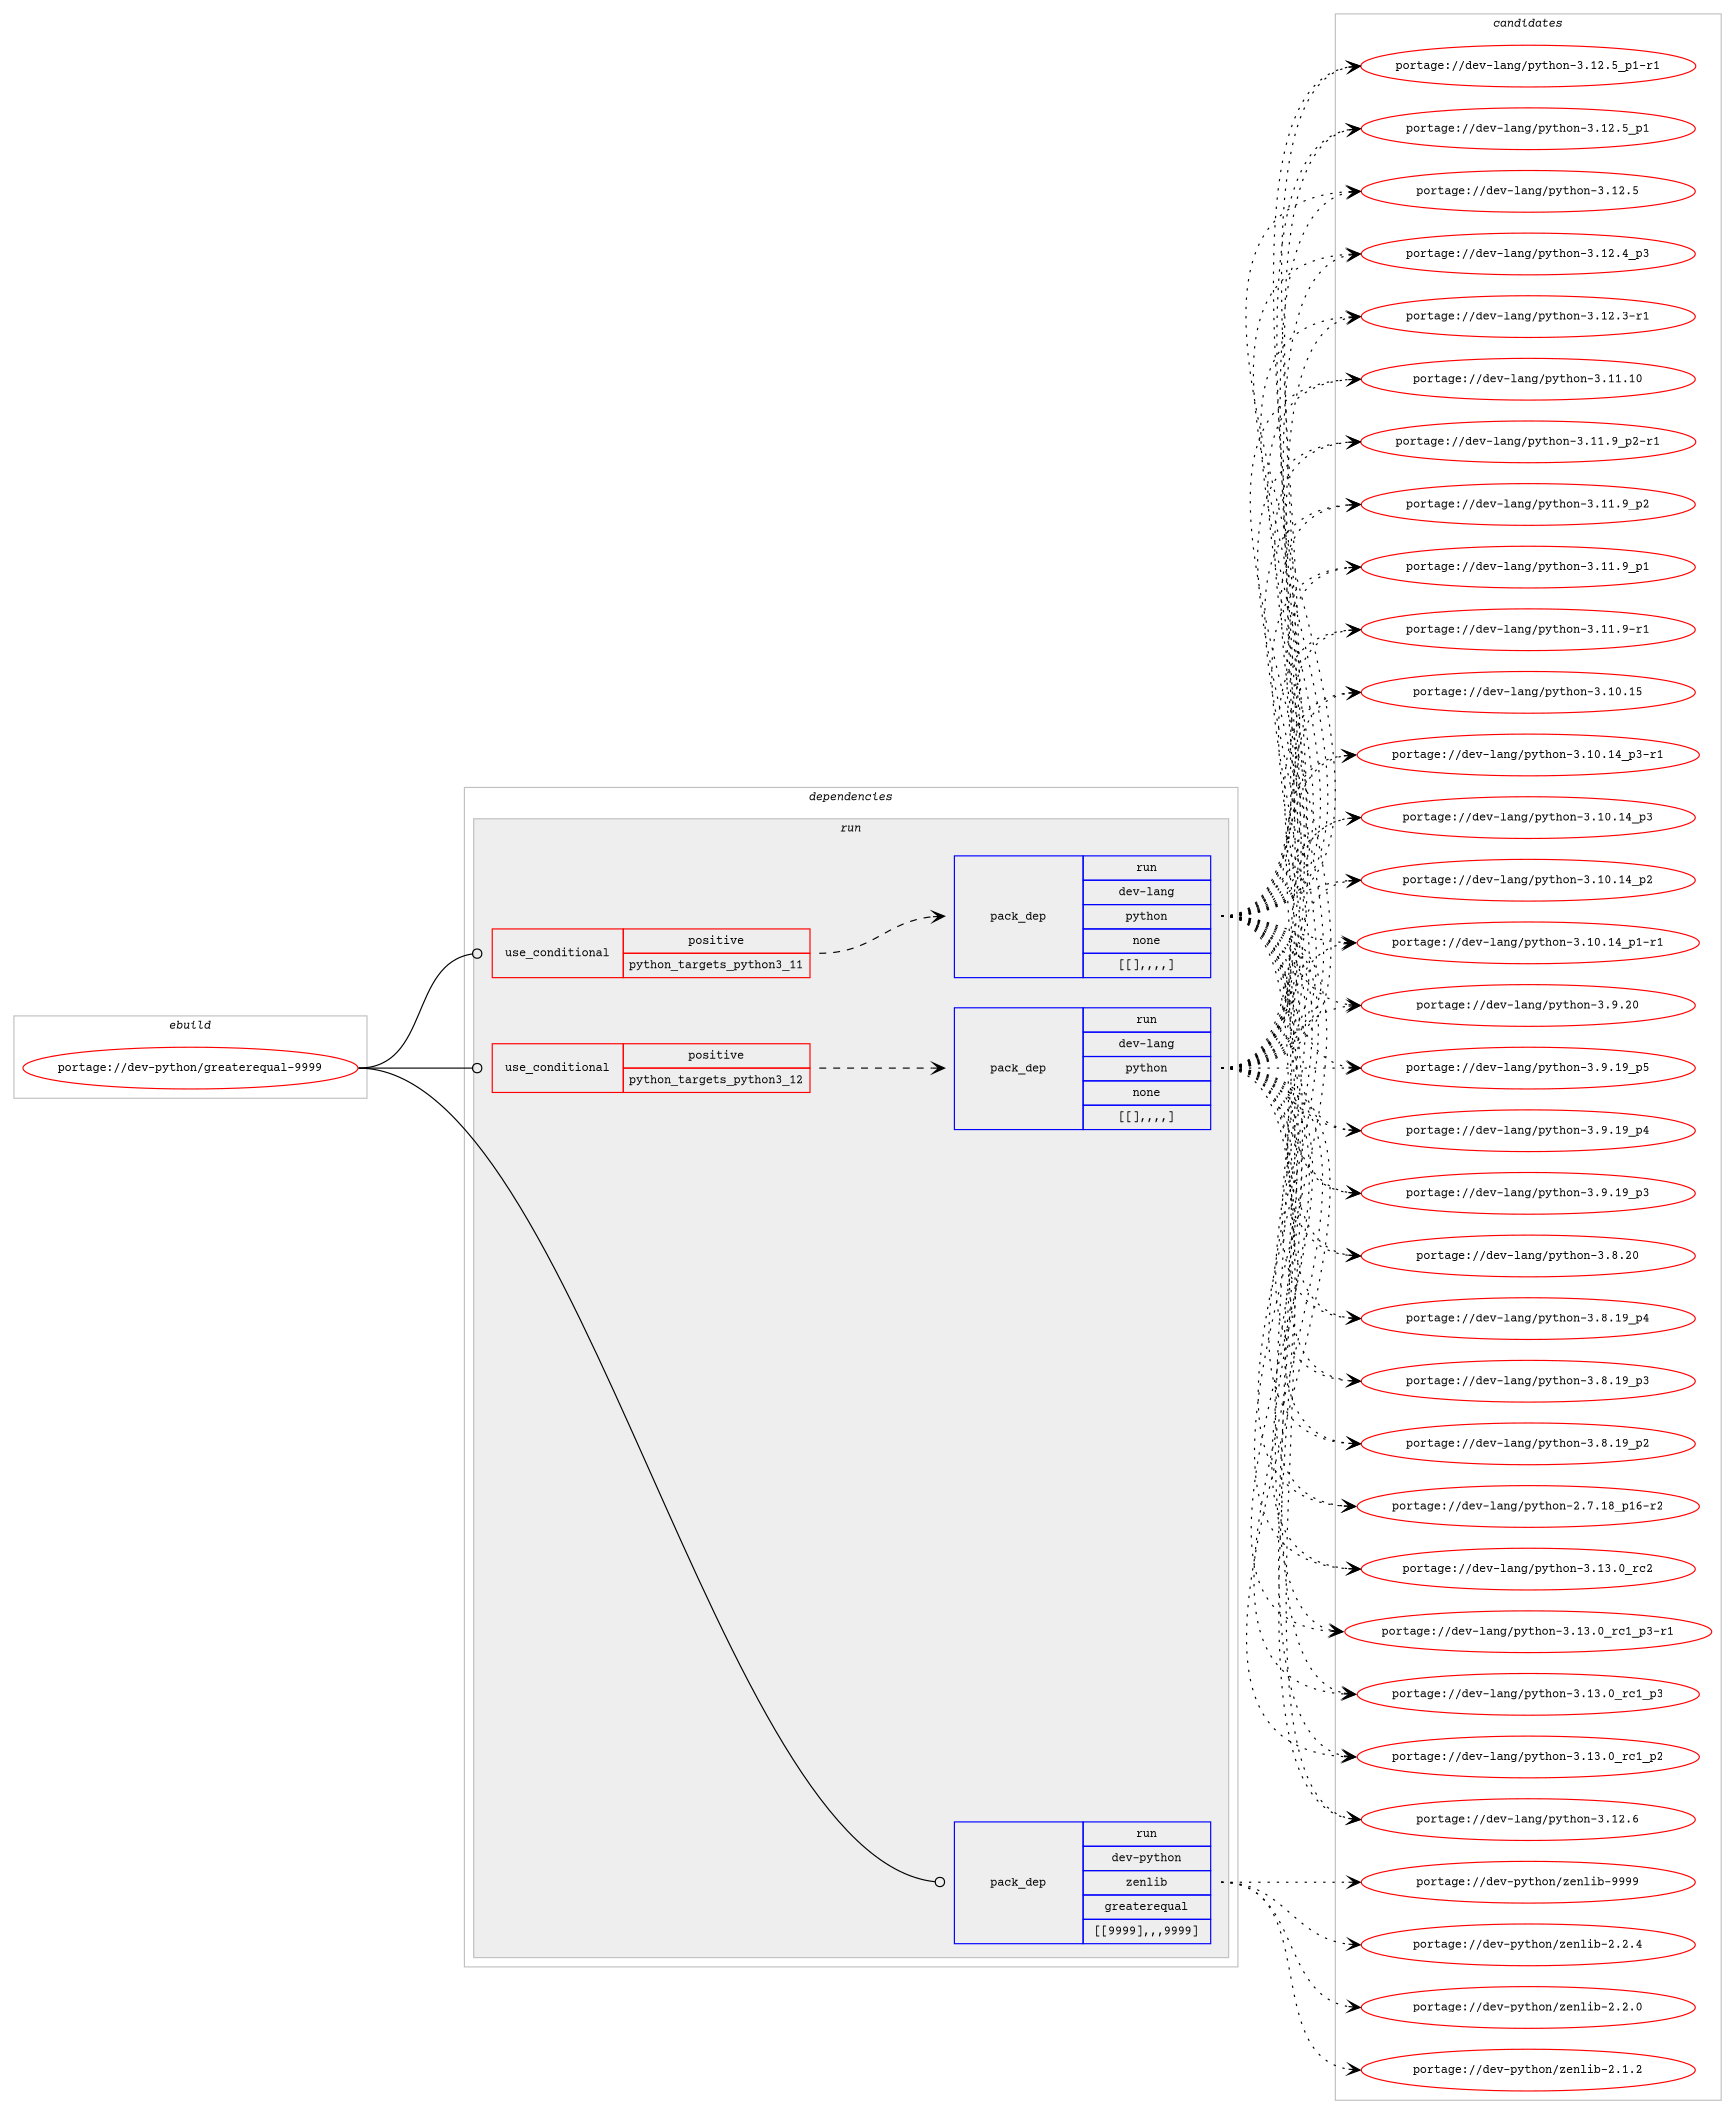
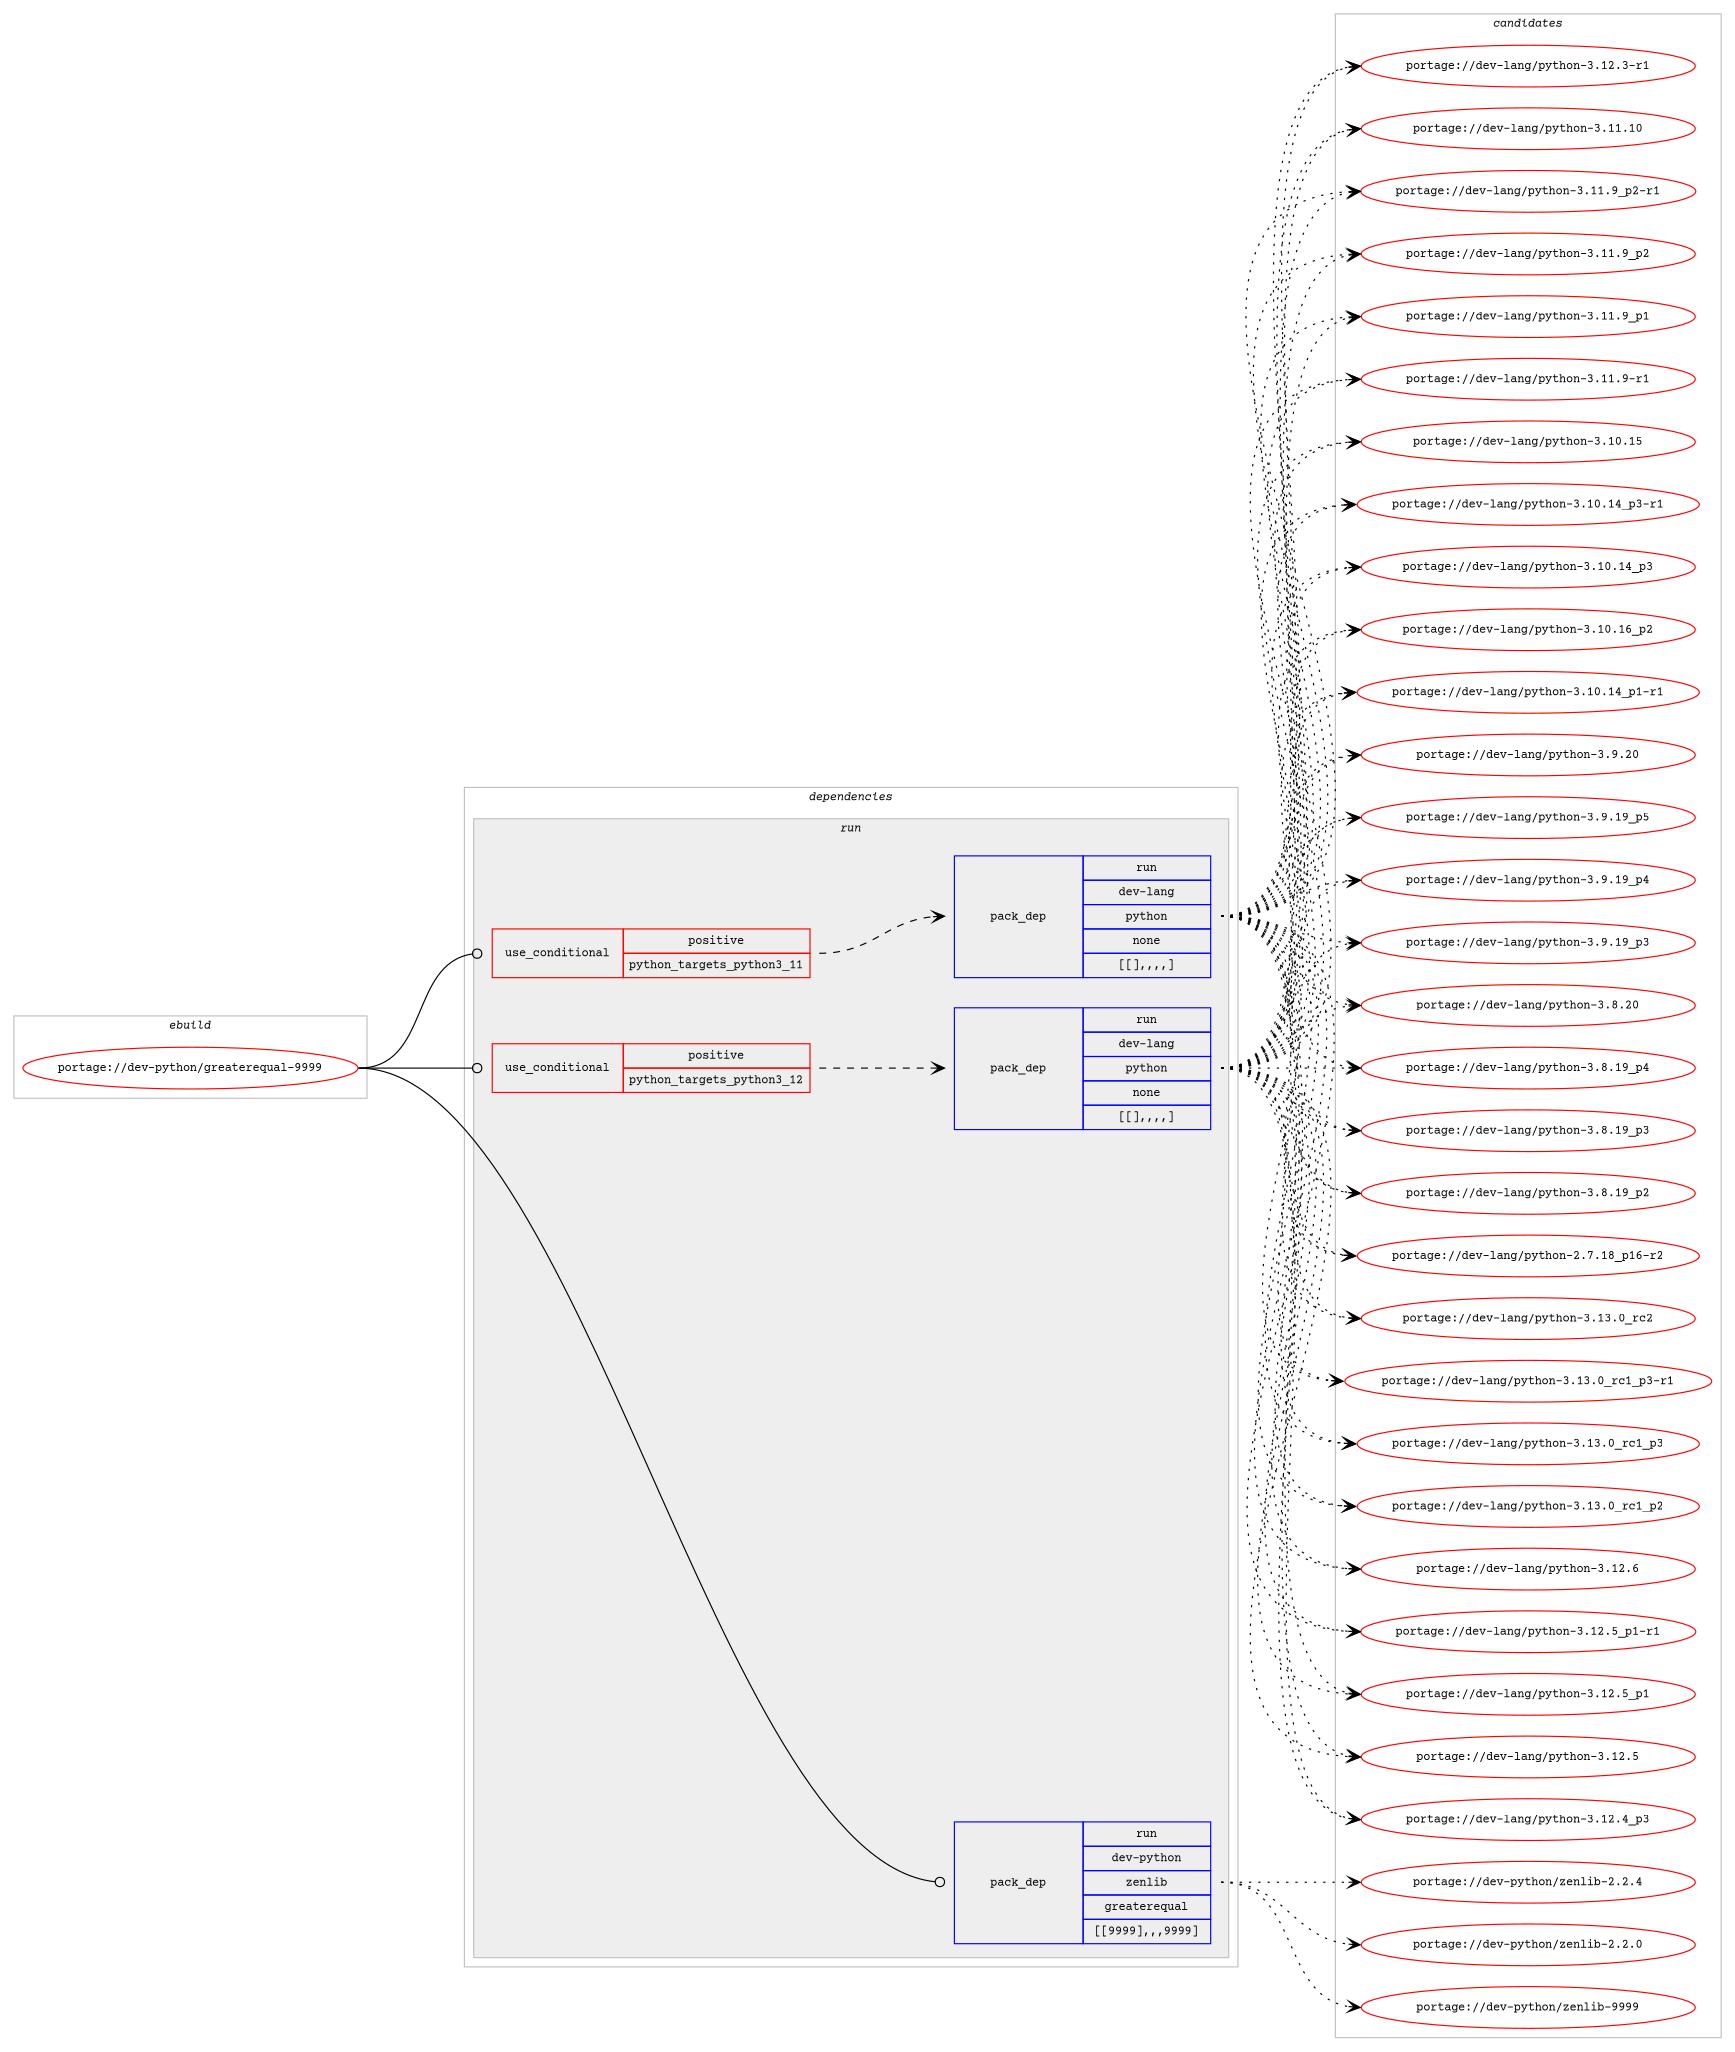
node "portage://dev-lang/python-3.10.14_p2": label "portage://dev-lang/python-3.10.14_p2" -> "portage://dev-lang/python-3.10.16_p2"
node "portage://dev-python/zenlib-2.1.2": removed
